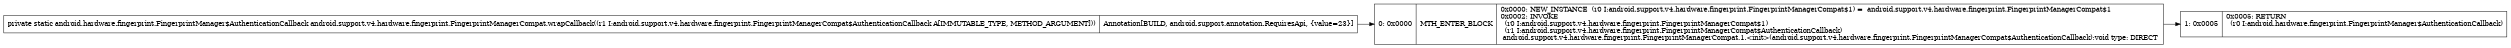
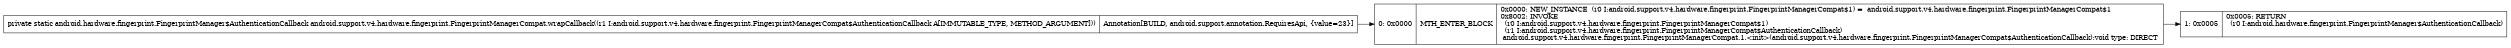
node "0: 0x0000": text "0x0002: INVOKE" -> "0x8002: INVOKE"
